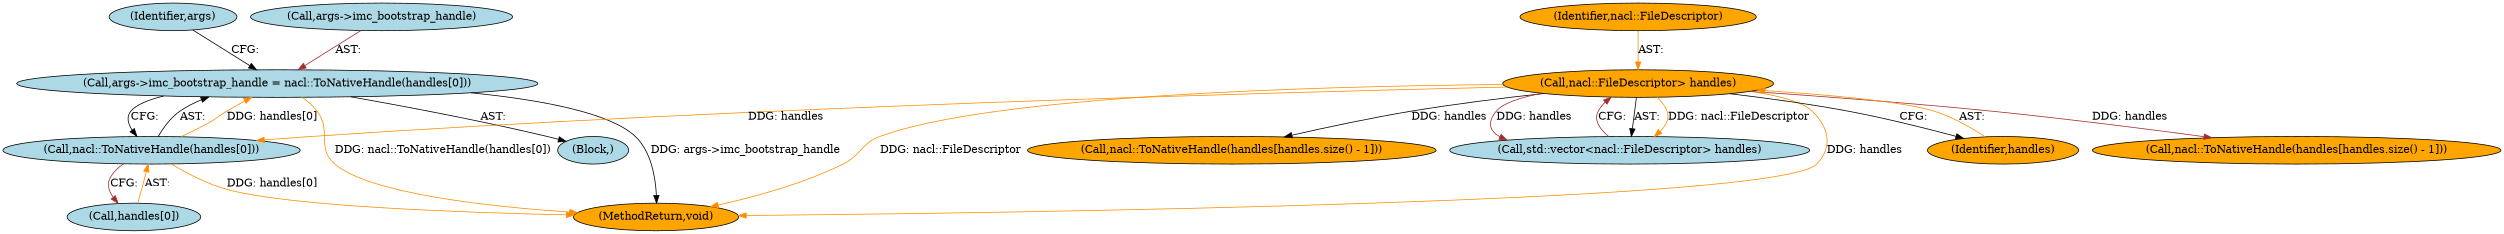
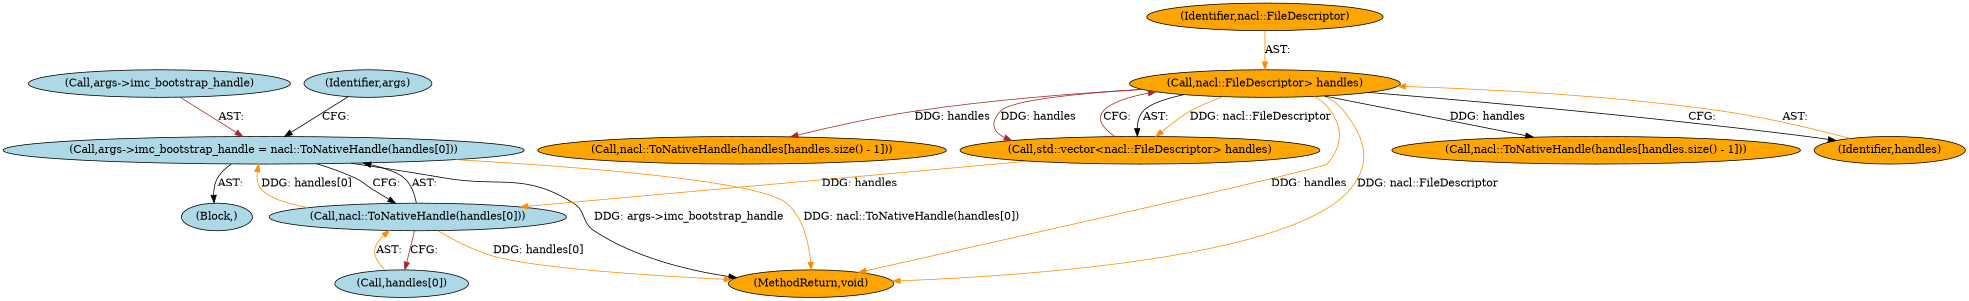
edge "(Call,nacl::FileDescriptor> handles)" -> "(Call,nacl::ToNativeHandle(handles[0]))": now "(Call,std::vector<nacl::FileDescriptor> handles)" -> "(Call,nacl::ToNativeHandle(handles[0]))"
node "(Call,std::vector<nacl::FileDescriptor> handles)": fillcolor lightblue -> orange
